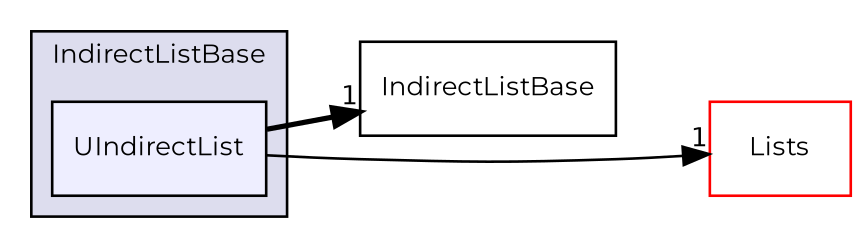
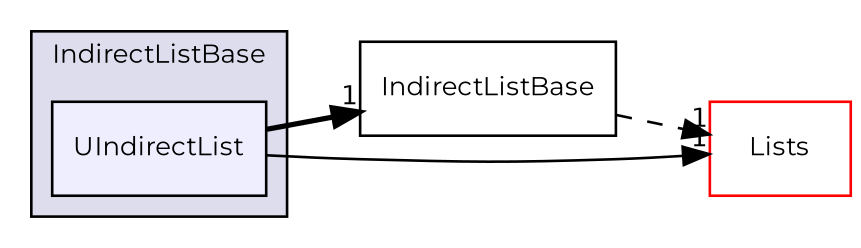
edge "IndirectListBase" -> "Lists": added
